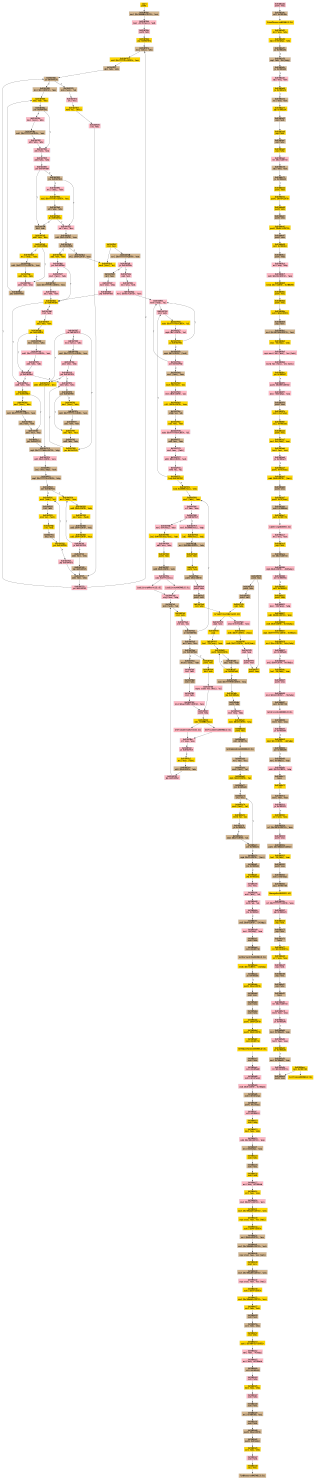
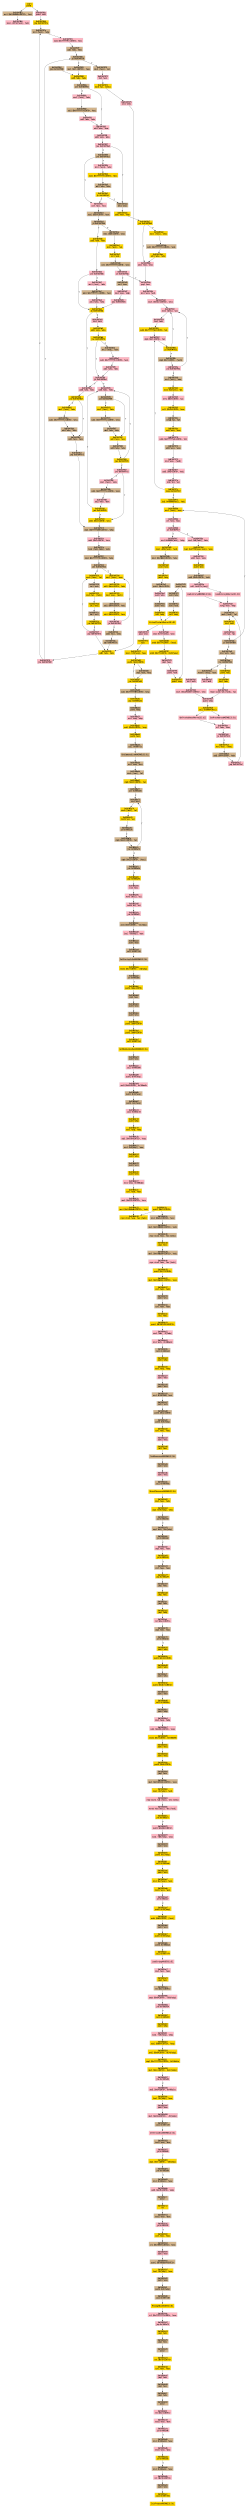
edge "0x0104f866 leal -49152(%esi), %edi" -> "0x0104f86c pushl %edi": now "start pusha" -> "0x0104f86c pushl %edi"
node "0x0104f87c subl $0xfffffffc<UINT8>, %esi": fillcolor gold -> lightpink
edge "0x0104f8cf incl %esi" -> "0x0104f8cd movb (%esi), %al": reversed
edge "0x0104f8b0 adcl %eax, %eax" -> "0x0104f8b2 jmp 0x0104f888": now "0x0104f8b0 adcl %eax, %eax" -> "0x0104f94a popl %esi"
node "0x0104f910 jae 0x0104f8f6": fillcolor lightpink -> gold
edge "0x0104f907 jne 0x0104f912" -> "0x0104f905 jae 0x0104f8f6": reversed
edge "0x0104f97c loop 0x0104f957" -> "0x0104f954 incl %edi": now "0x0104f97c loop 0x0104f957" -> "0x0104f957 cmpb $0x1<UINT8>, %al"
edge "0x0104f92d jne 0x0104f926" -> "0x0104f926 movb (%edx), %al": now "0x0104f92f jmp 0x0104f876" -> "0x0104f926 movb (%edx), %al"
node "0x0104f876 addl %ebx, %ebx": fillcolor tan -> gold
node "0x0104f9b0 pushl %eax": removed
edge "0x01005acc call 0x1001104" -> "0x01005acb pushl %eax": reversed
edge "0x01004c38 repz stosl %eax, %es:(%edi)" -> "0x01004c3a pushl $0x41<UINT8>": reversed
node "0x01002a34 pushl %ebp": fillcolor lightpink -> gold
node "0x01002a4a pushl %eax": added
